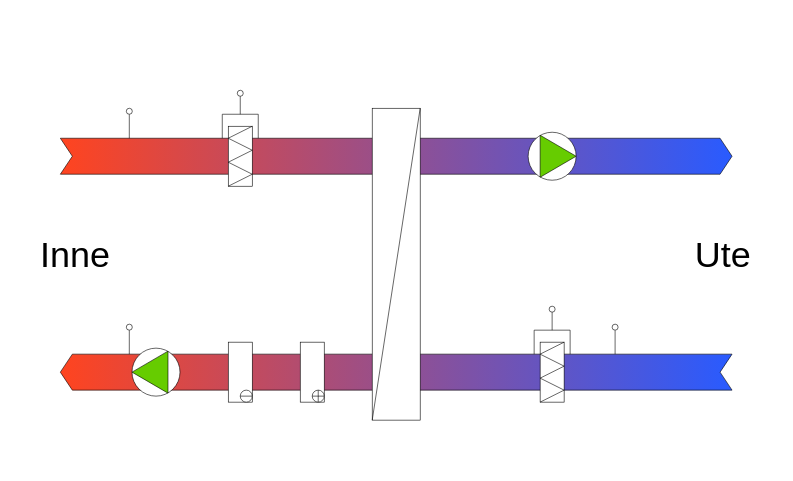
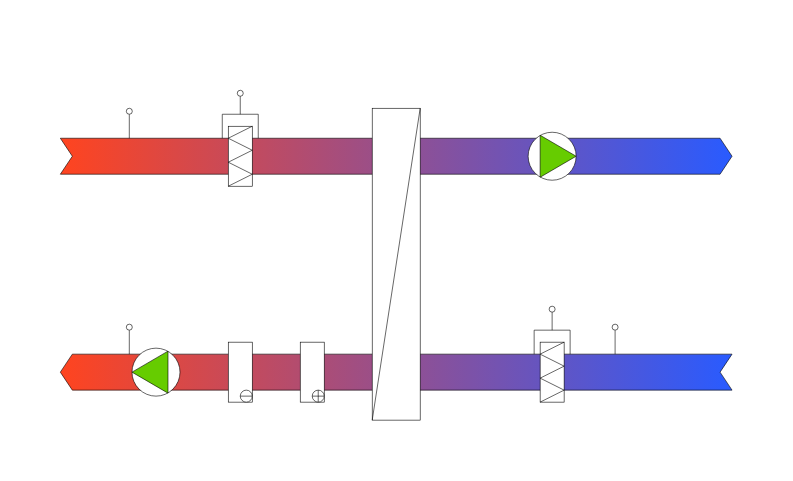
node "Inne": removed
node "Ute": removed
